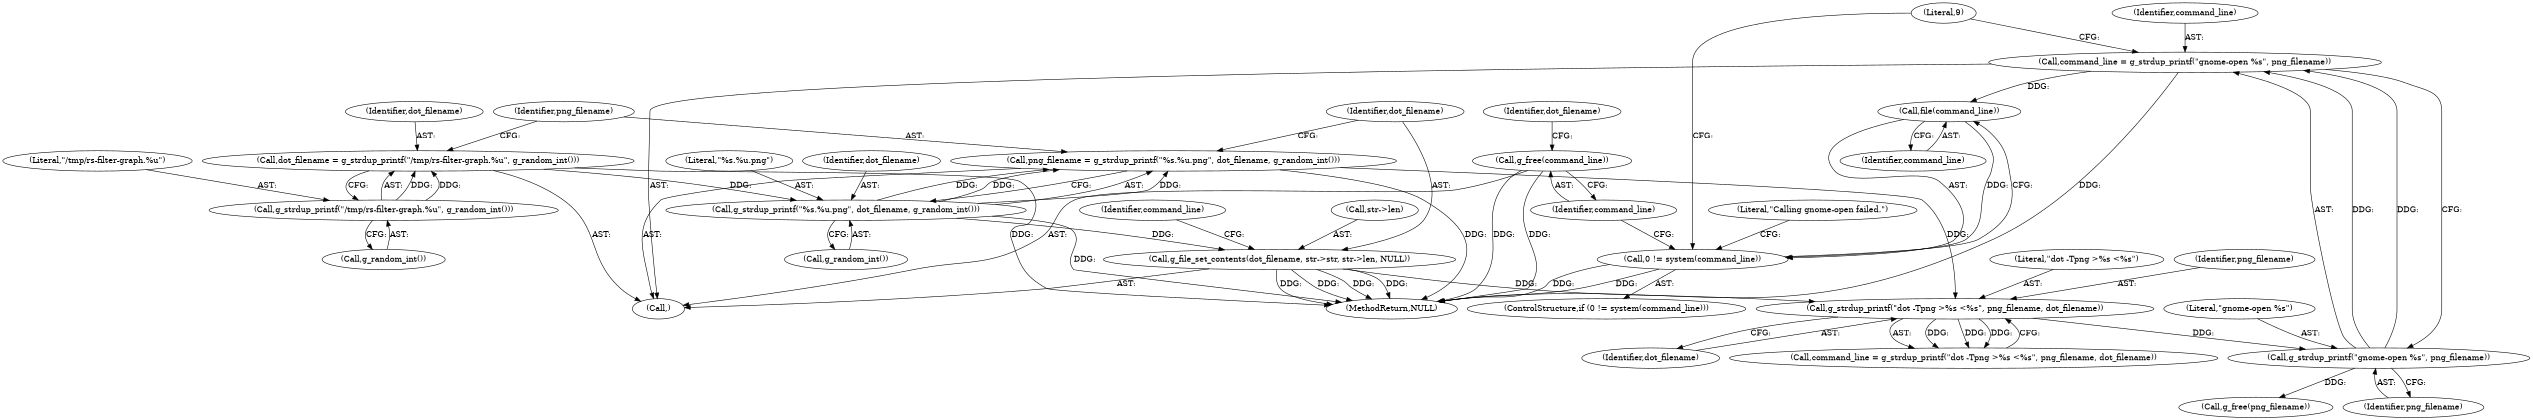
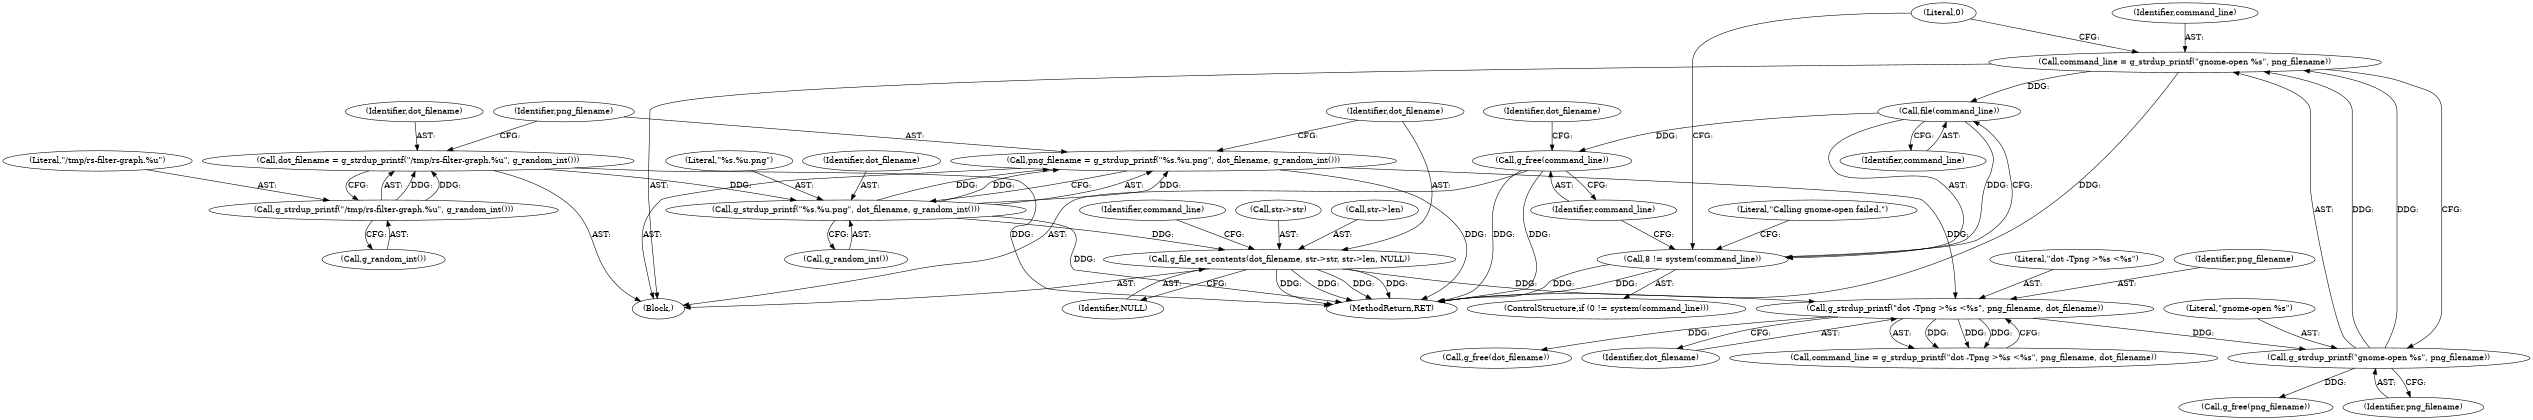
node "(Literal,9)": label "(Literal,9)" -> "(Literal,0)"
edge "(Call,file(command_line))" -> "(Call,g_free(command_line))": added, label "DDG:"
node "(Call,str->str)": added
node "(Call,0 != system(command_line))": label "(Call,0 != system(command_line))" -> "(Call,8 != system(command_line))"
node "(Call,)": label "(Call,)" -> "(Block,)"
node "(Identifier,NULL)": added
node "(MethodReturn,NULL)": label "(MethodReturn,NULL)" -> "(MethodReturn,RET)"
node "(Call,g_free(dot_filename))": added
